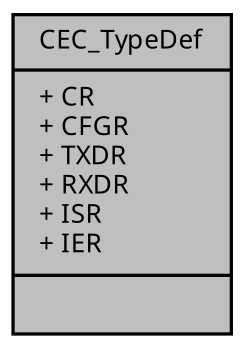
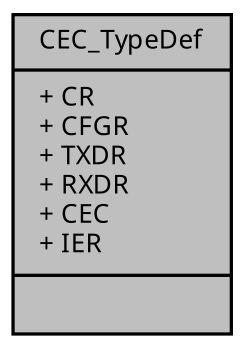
node "CEC_TypeDef": text "+ ISR" -> "+ CEC"
